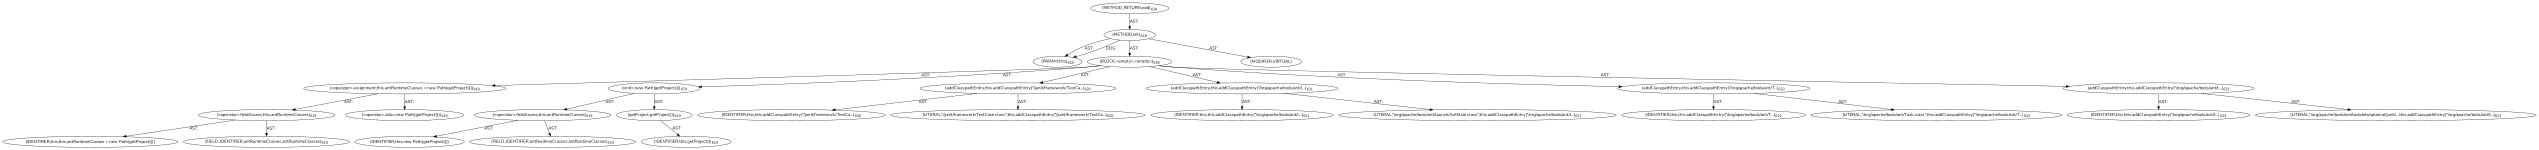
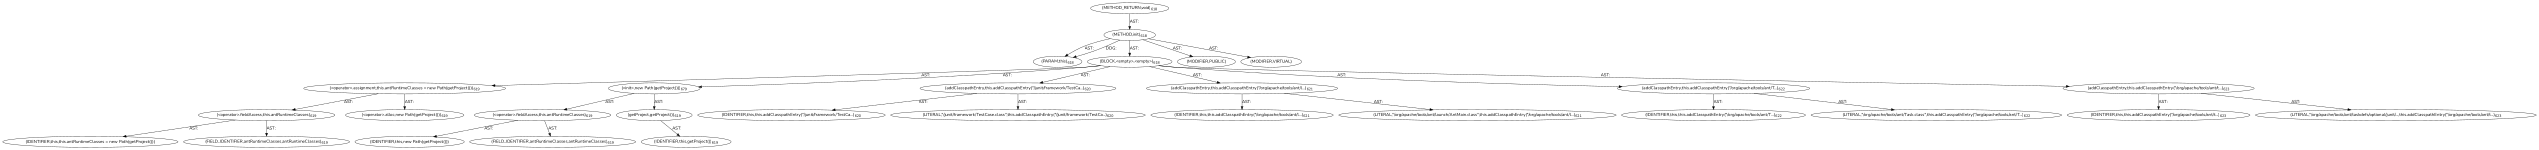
node "(MODIFIER,PUBLIC)": added
